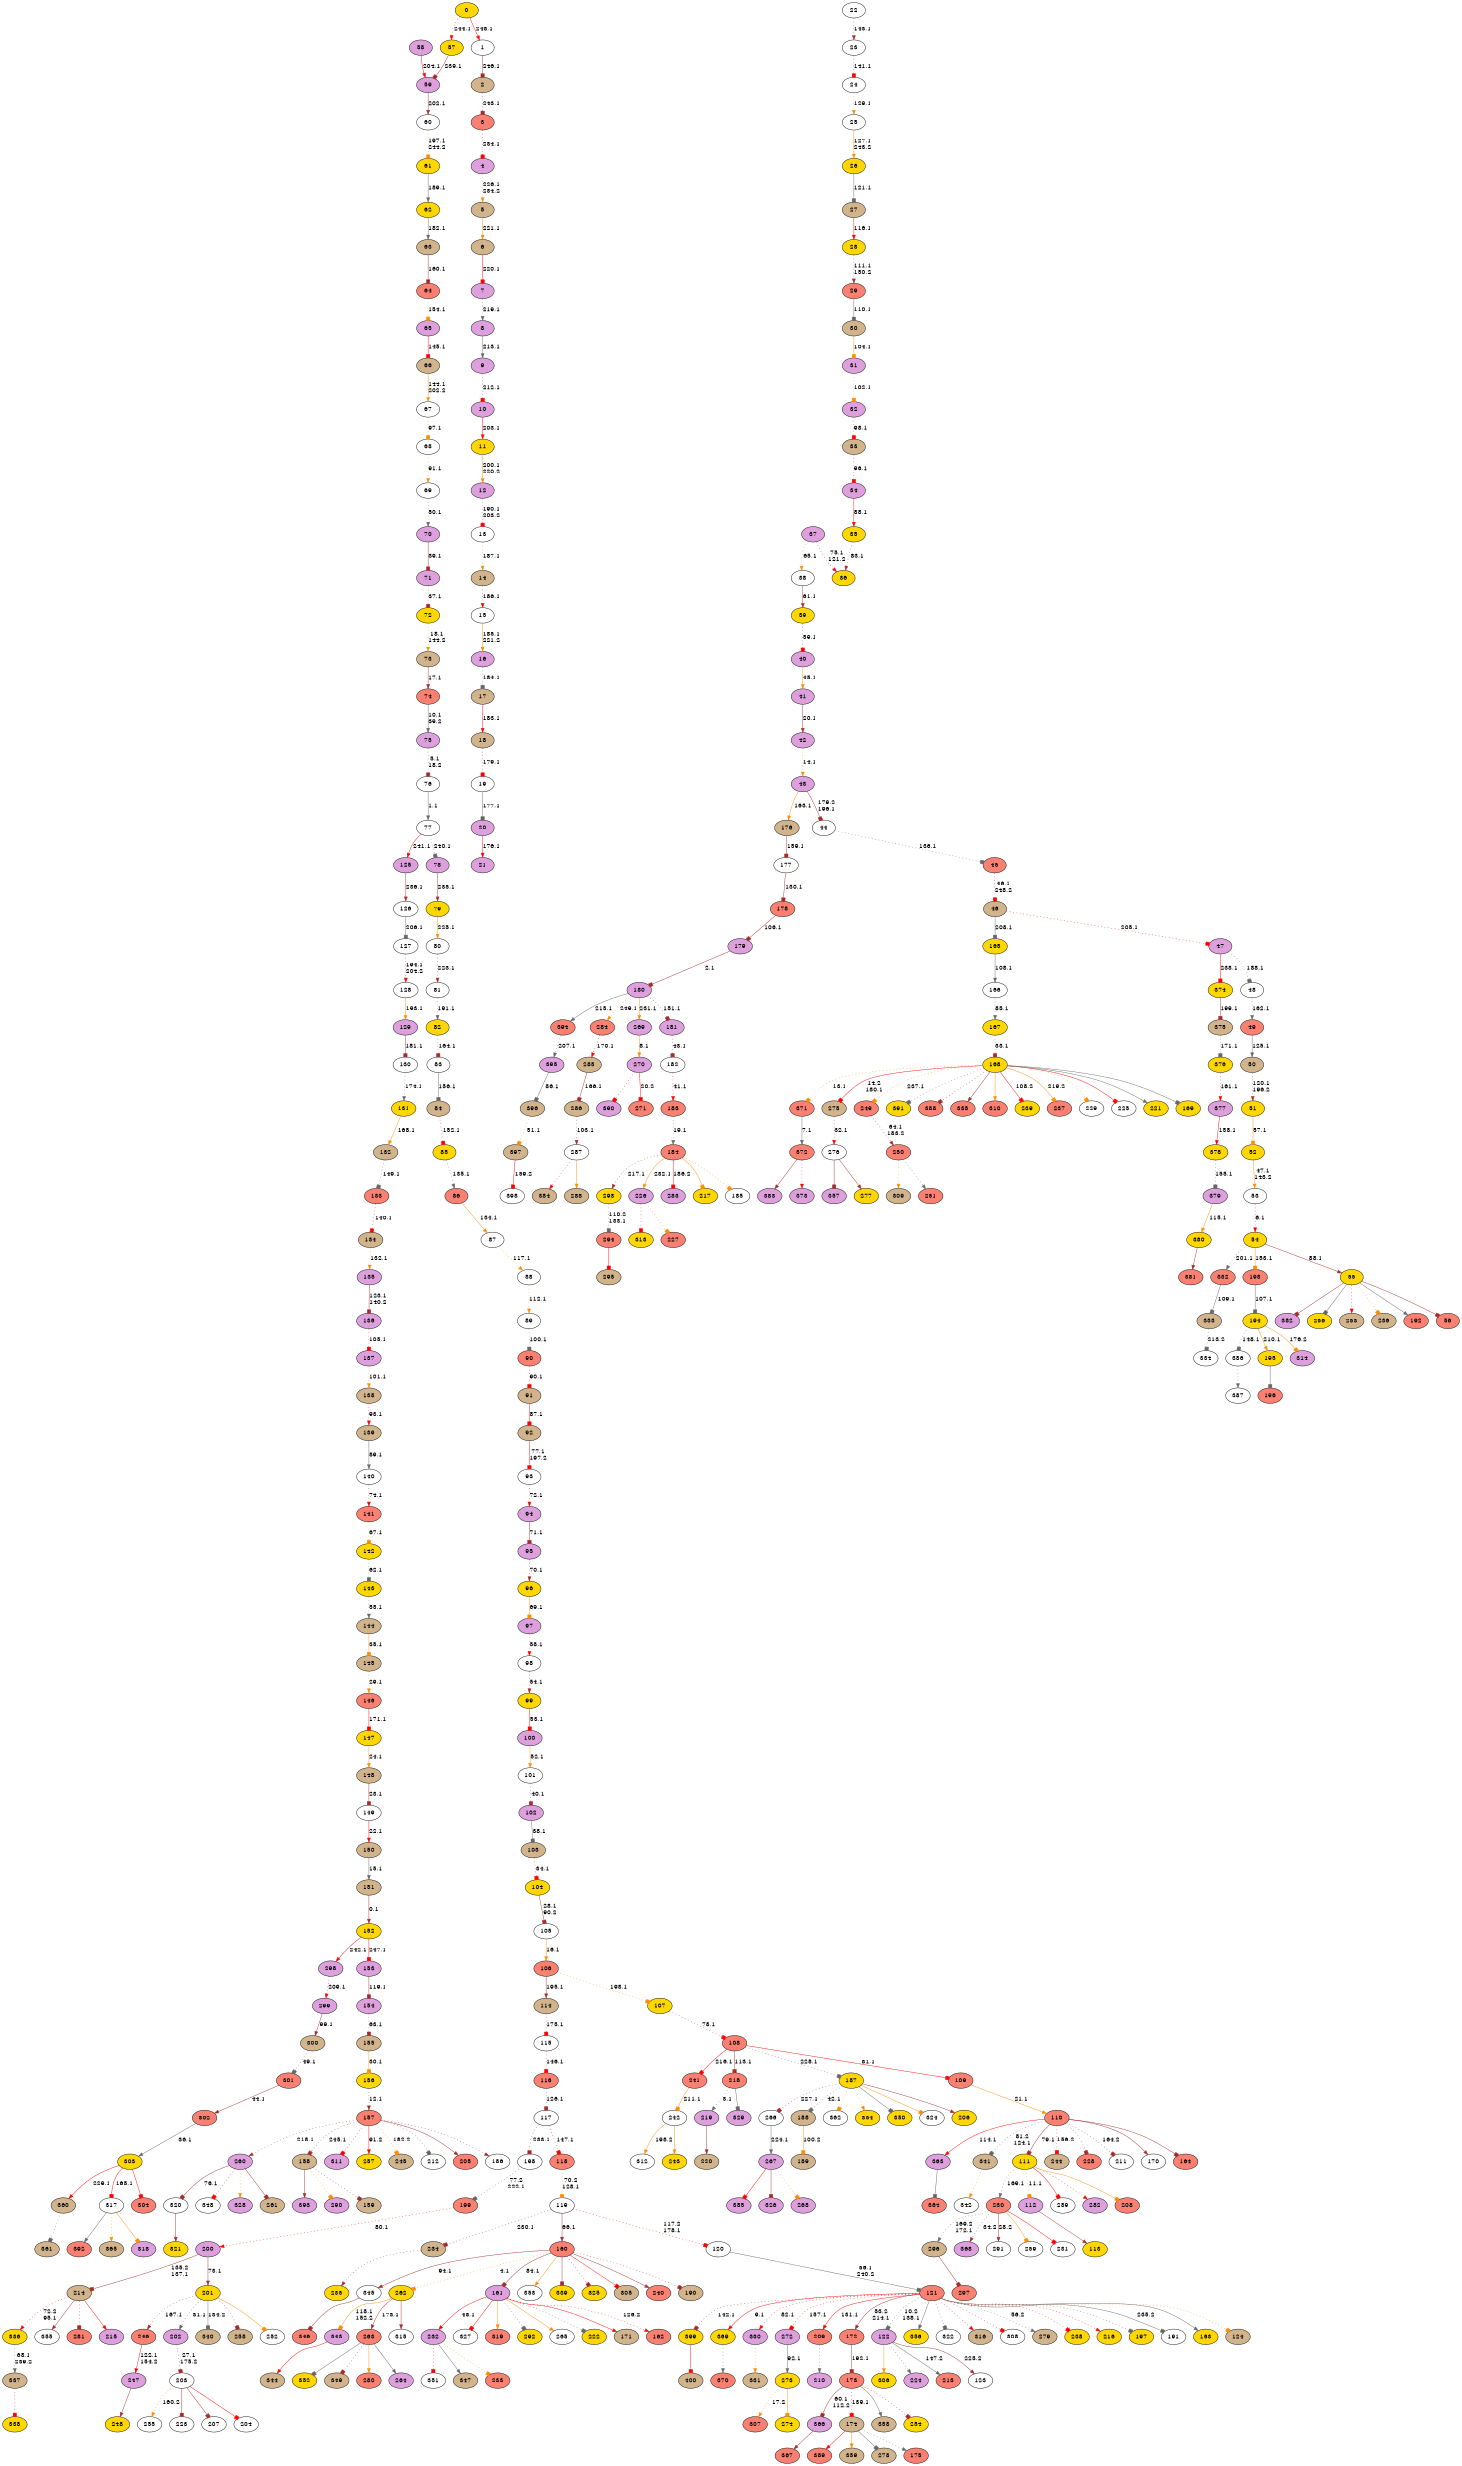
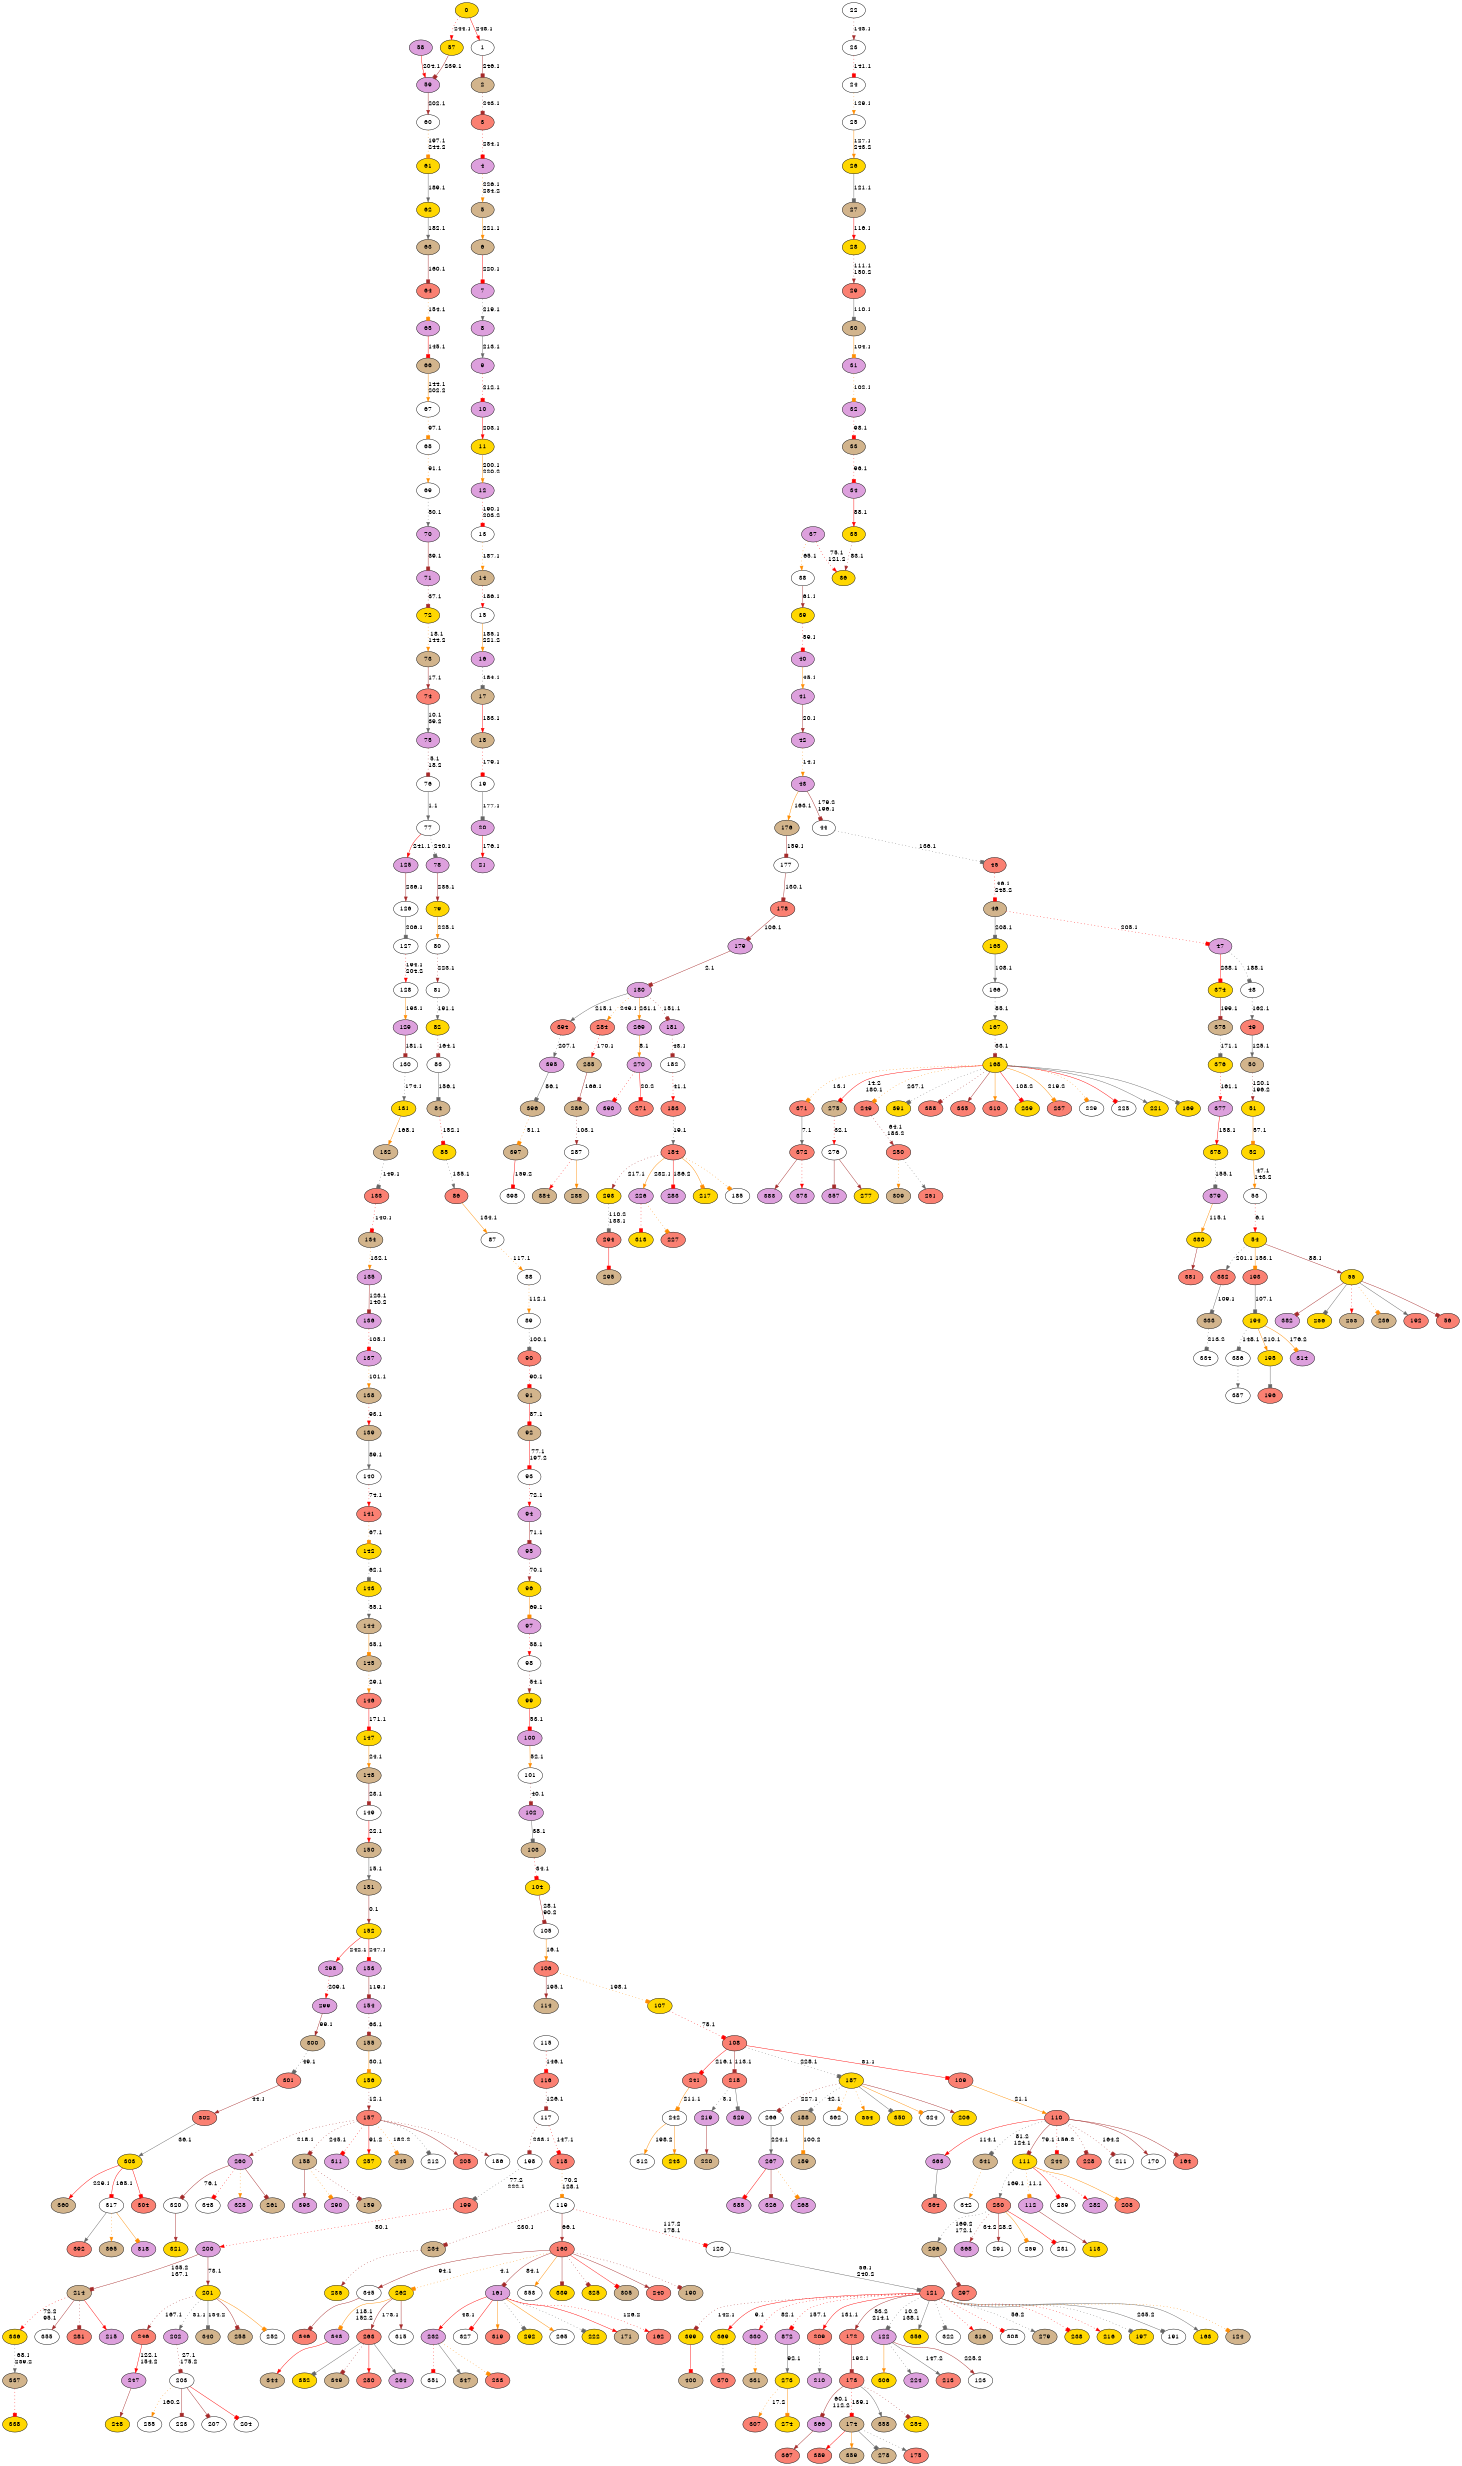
edge "114" -> "115": removed, label "175,1"
node "361": removed
edge "201" -> "258": style dotted -> solid
node "272": label "272" -> "872"
edge "263" -> "280": color darkorange -> red
